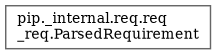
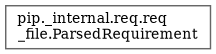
node "pip._internal.req.req _req.ParsedRequirement": label "pip._internal.req.req _req.ParsedRequirement" -> "pip._internal.req.req _file.ParsedRequirement"
